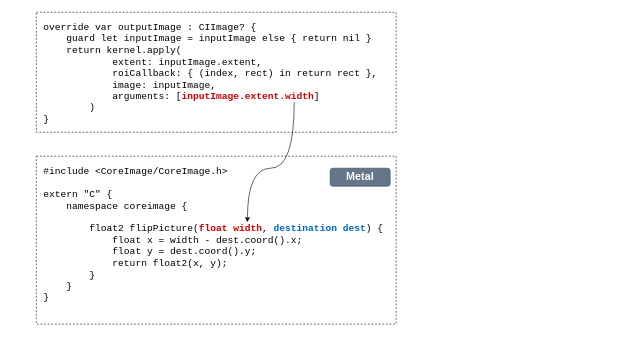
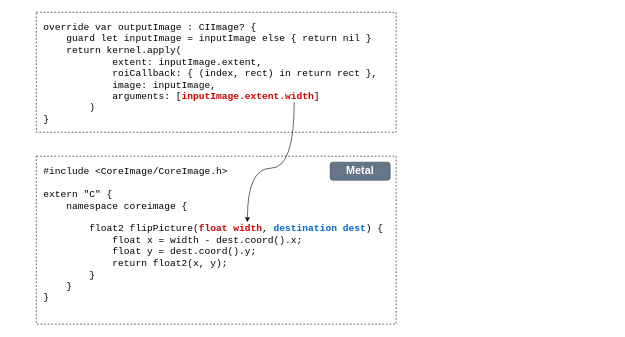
node "Metal": moved (360, 177) -> (360, 171)
